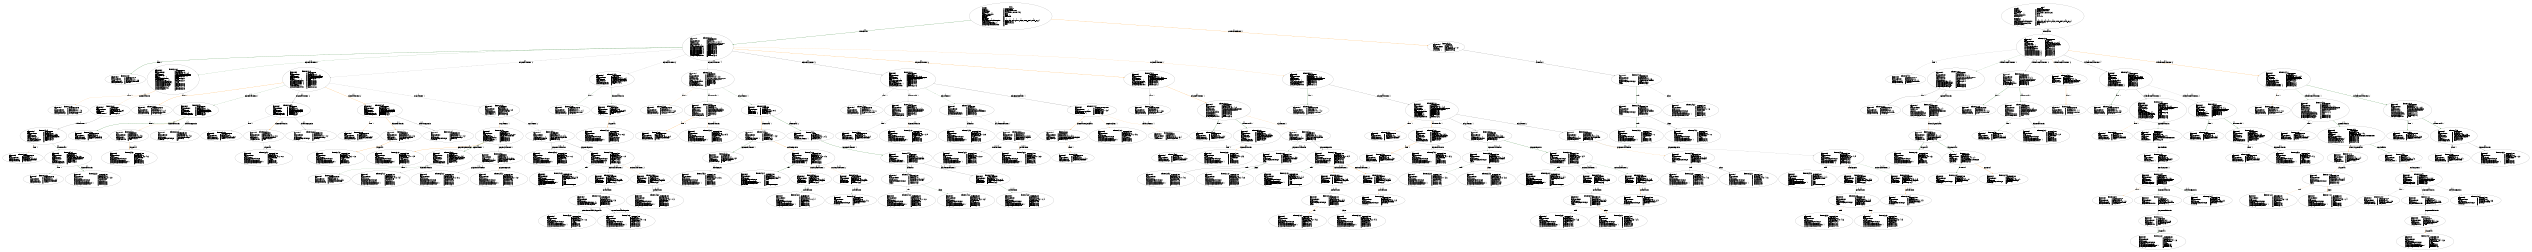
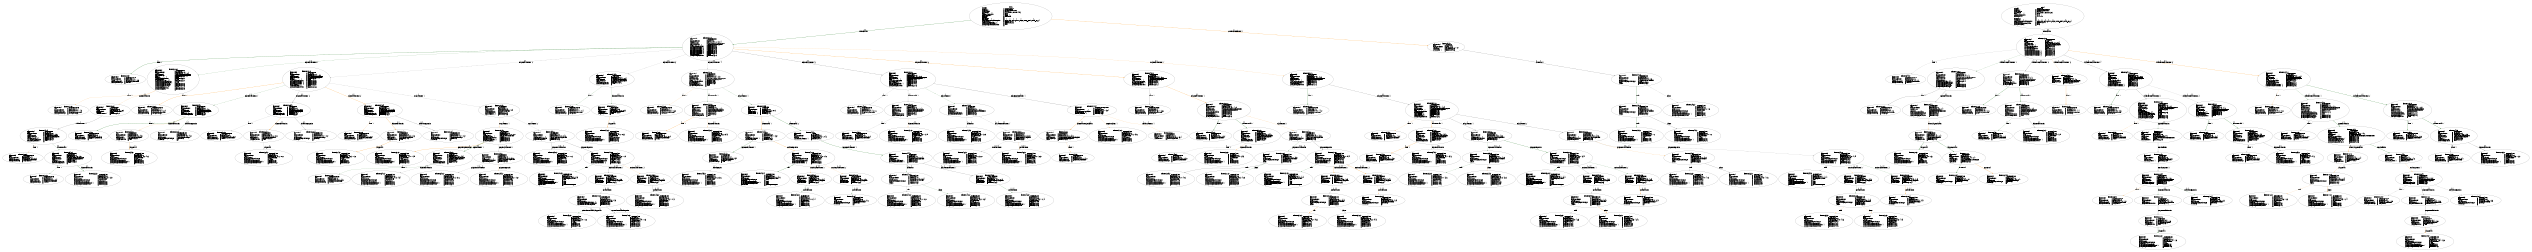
edge "Element_2569262" -> "Element_2568385": label "Raised_Exception" -> "Function_Call_Parameters ( 1)"
